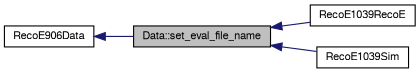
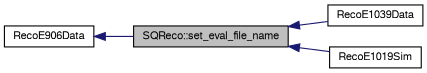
node "RecoE1039RecoE": label "RecoE1039RecoE" -> "RecoE1039Data"
node "Data::set_eval_file_name": label "Data::set_eval_file_name" -> "SQReco::set_eval_file_name"
node "RecoE1039Sim": label "RecoE1039Sim" -> "RecoE1019Sim"
